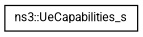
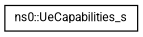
node "ns3::UeCapabilities_s": label "ns3::UeCapabilities_s" -> "ns0::UeCapabilities_s"
